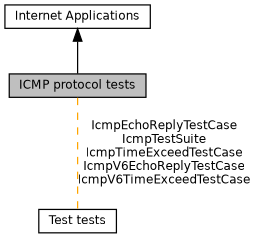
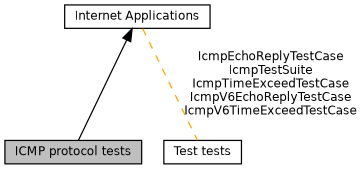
edge "ICMP protocol tests" -- "Test tests": now "Internet Applications" -- "Test tests"
